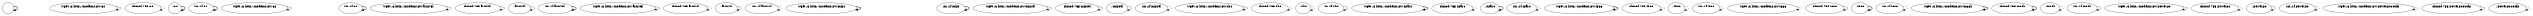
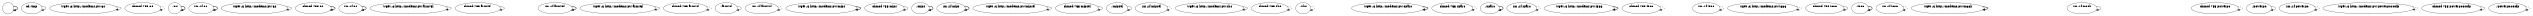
node "cd /tmp": added
node "chmod 755 32": added
node "./armv5l": removed
node "chmod 755 mips": added
node "./mips": added
node "rm -rf sh4": removed
node "./i586": removed
node "chmod 755 m68k": removed
node "./m68k": removed
node "wget -q http://modems.pw/powerpc": removed
